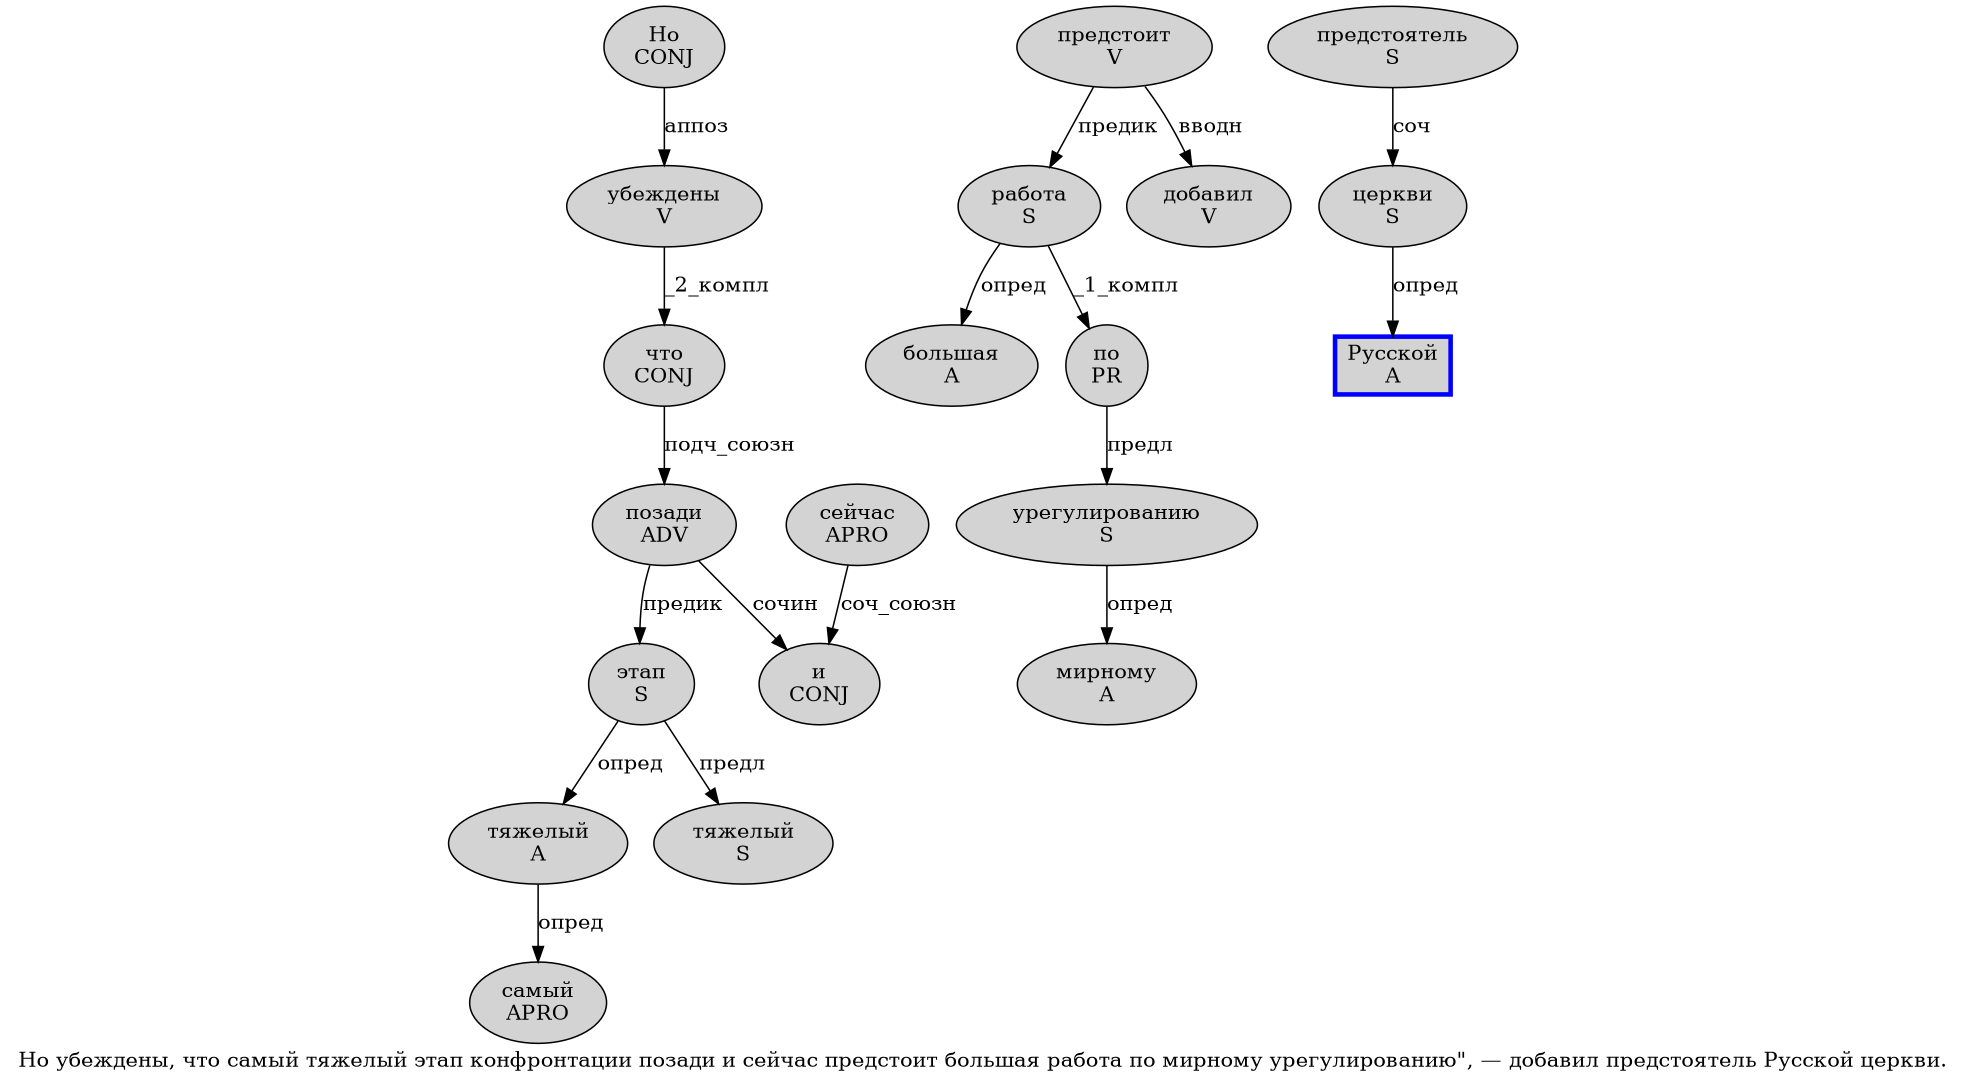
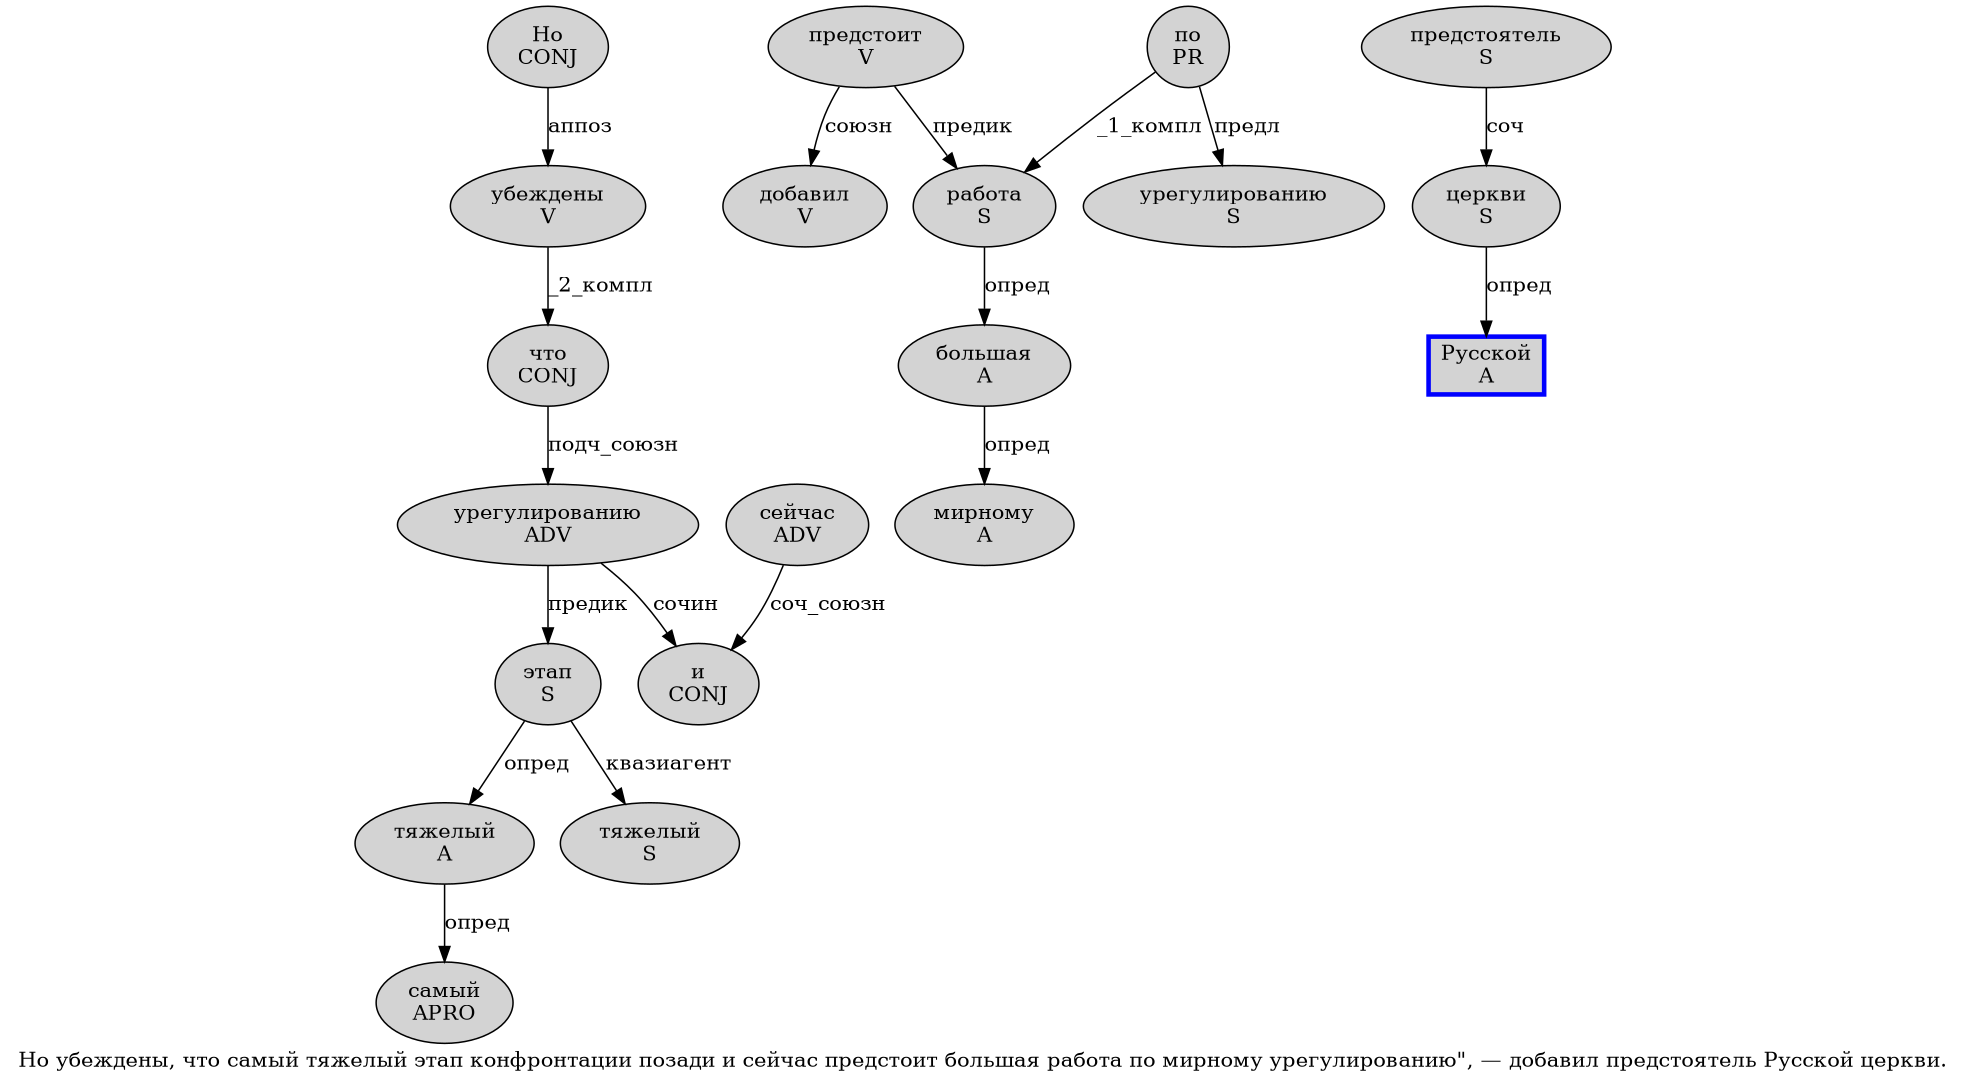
edge "предстоит V" -> "добавил V": label "вводн" -> "союзн"
edge "работа S" -> "по PR": reversed
node "позади ADV": label "позади ADV" -> "урегулированию ADV"
node "сейчас APRO": label "сейчас APRO" -> "сейчас ADV"
edge "урегулированию S" -> "мирному A": now "большая A" -> "мирному A"
edge "этап S" -> "тяжелый S": label "предл" -> "квазиагент"
